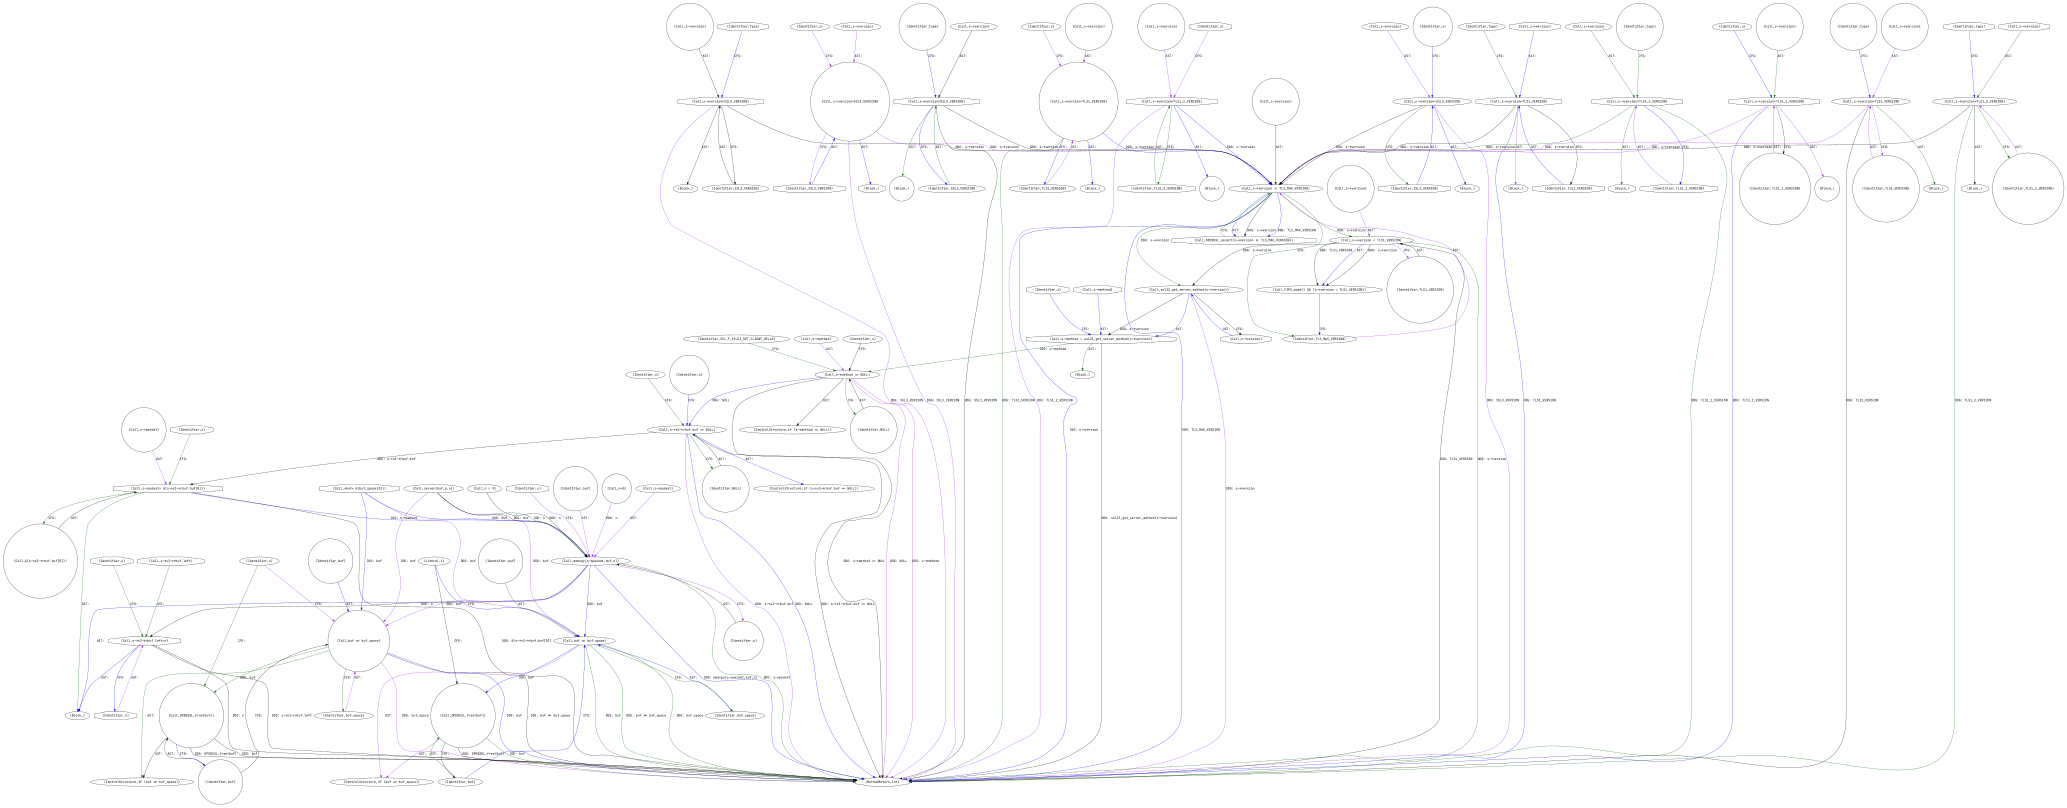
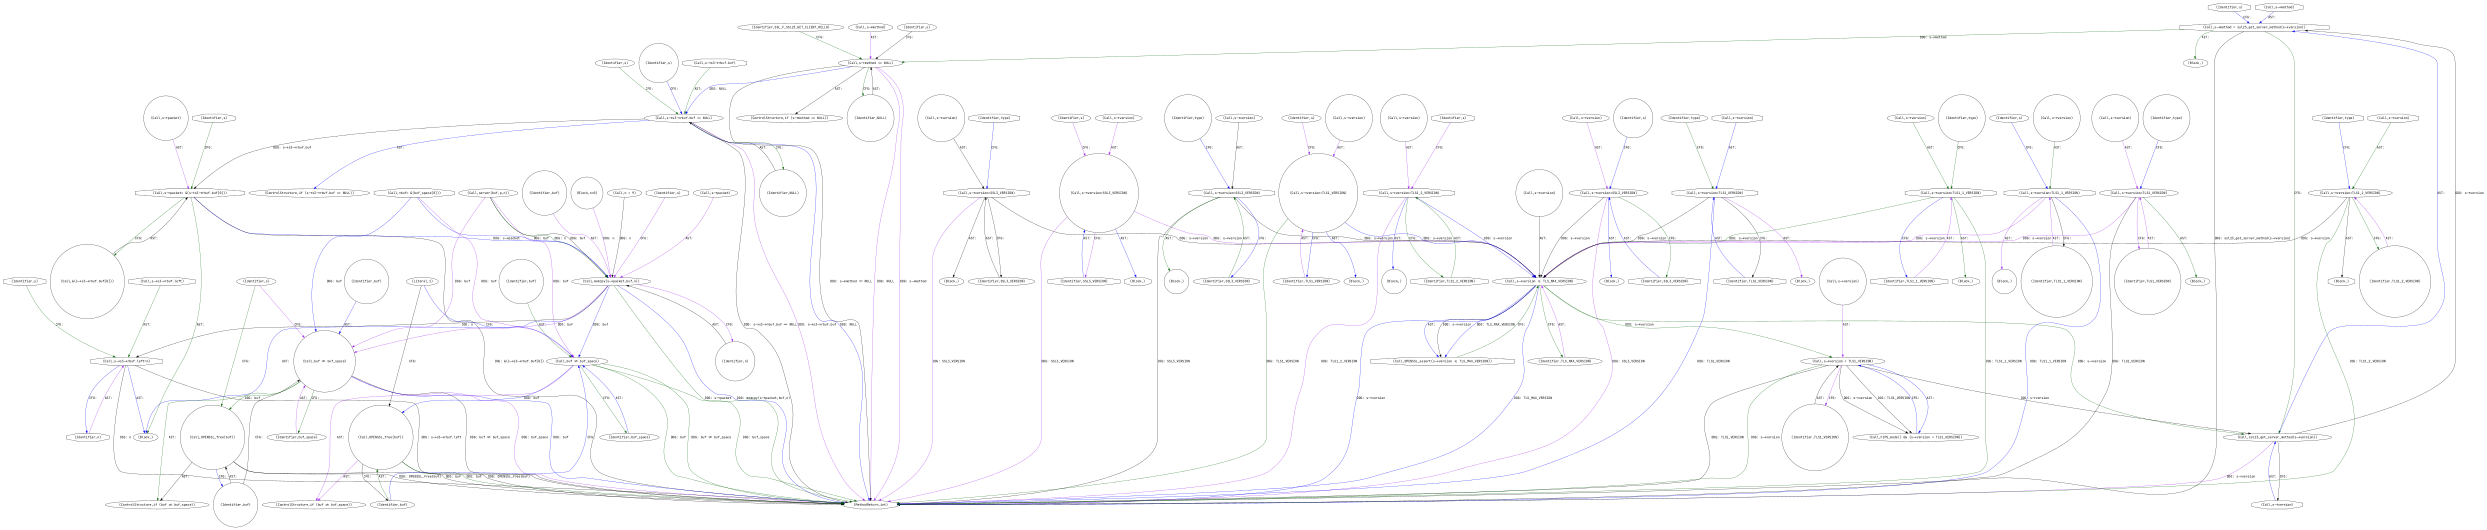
node "(Call,s->s3->rbuf.buf)": added
edge "(Call,s->method = ssl23_get_server_method(s->version))" -> "(Call,ssl23_get_server_method(s->version))": added, label "CFG:"
edge "(Call,FIPS_mode() && (s->version < TLS1_VERSION))" -> "(Identifier,TLS_MAX_VERSION)": now "(Call,FIPS_mode() && (s->version < TLS1_VERSION))" -> "(Call,s->version < TLS1_VERSION)"
node "(Call,n=0)": label "(Call,n=0)" -> "(Block,n=0)"
